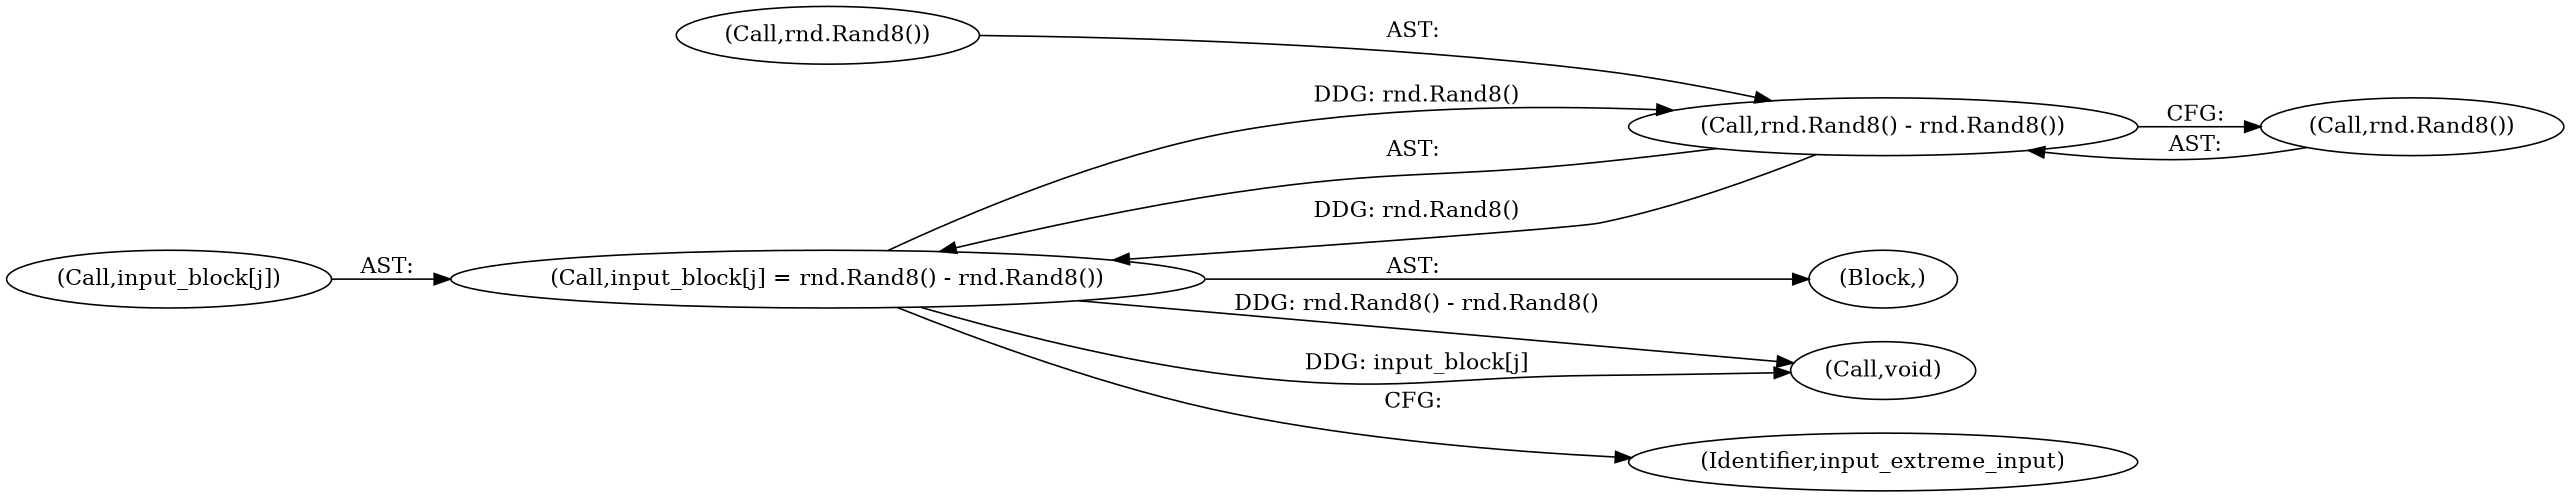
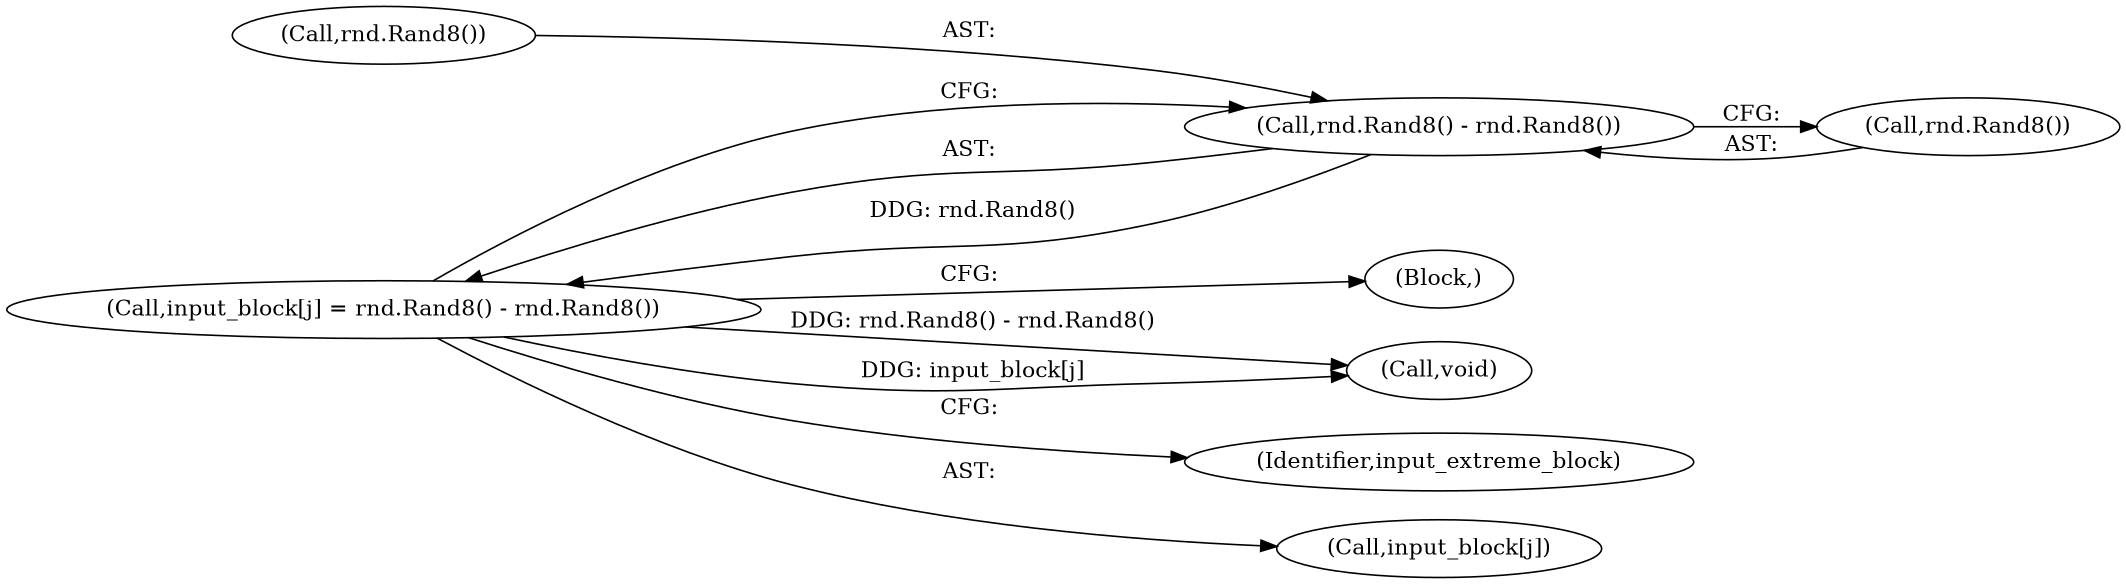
edge "(Call,input_block[j] = rnd.Rand8() - rnd.Rand8())" -> "(Call,rnd.Rand8() - rnd.Rand8())": label "DDG: rnd.Rand8()" -> "CFG: "
edge "(Call,input_block[j] = rnd.Rand8() - rnd.Rand8())" -> "(Block,)": label "AST: " -> "CFG: "
edge "(Call,input_block[j])" -> "(Call,input_block[j] = rnd.Rand8() - rnd.Rand8())": reversed
node "(Identifier,input_extreme_input)": label "(Identifier,input_extreme_input)" -> "(Identifier,input_extreme_block)"
